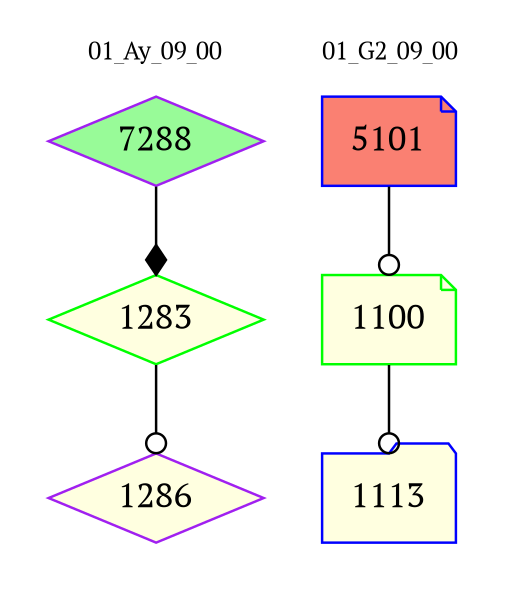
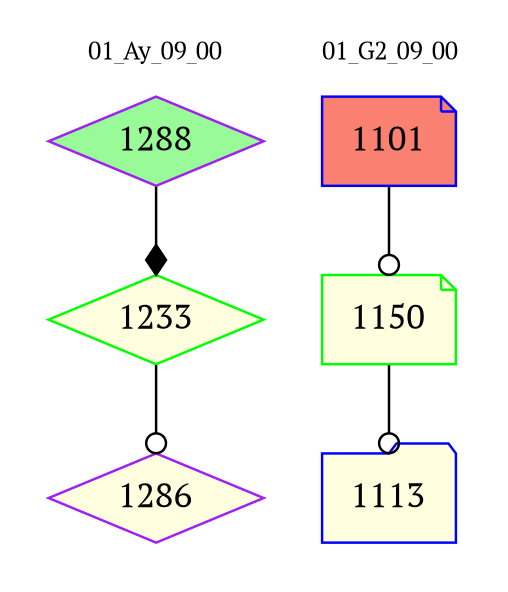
node "7288": label "7288" -> "1288"
node "5101": label "5101" -> "1101"
node "1283": label "1283" -> "1233"
node "1100": label "1100" -> "1150"
